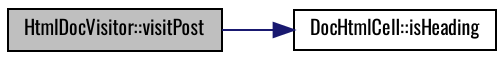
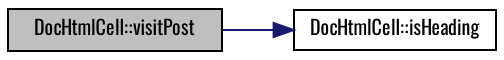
node "HtmlDocVisitor::visitPost": label "HtmlDocVisitor::visitPost" -> "DocHtmlCell::visitPost"
